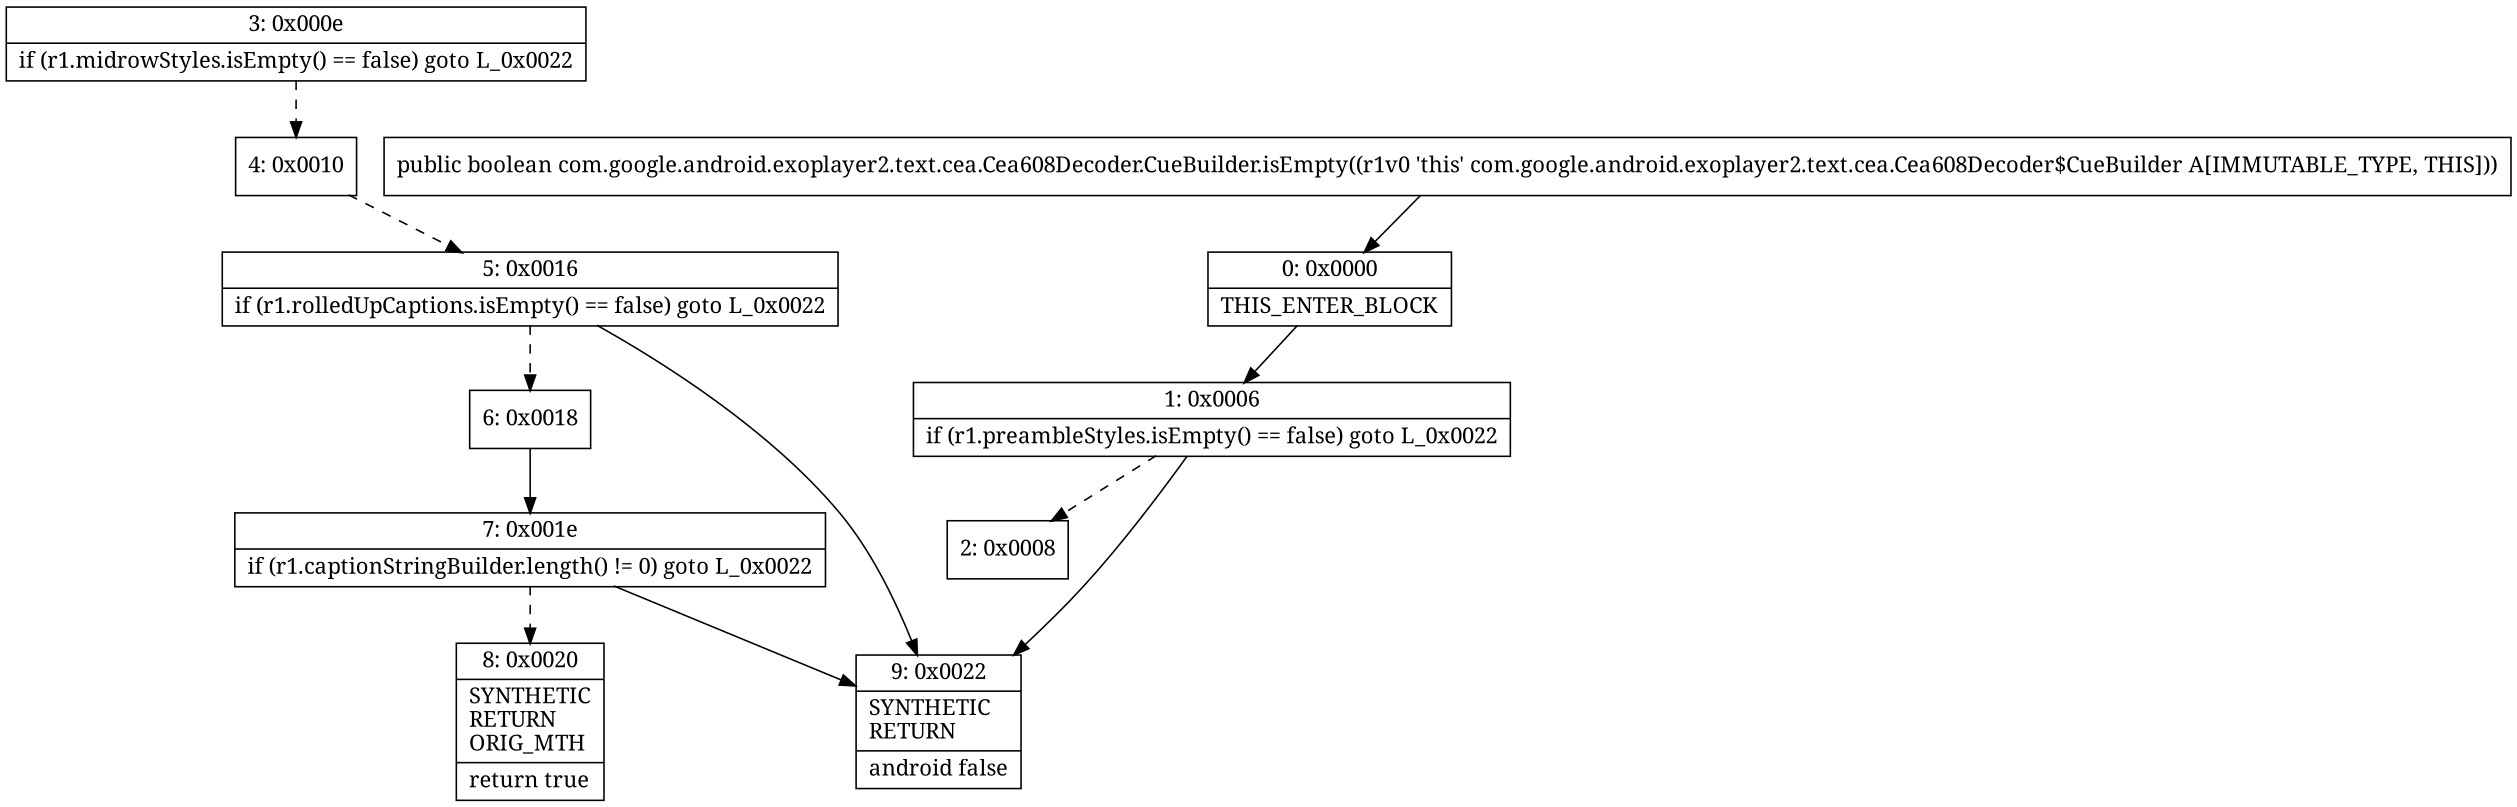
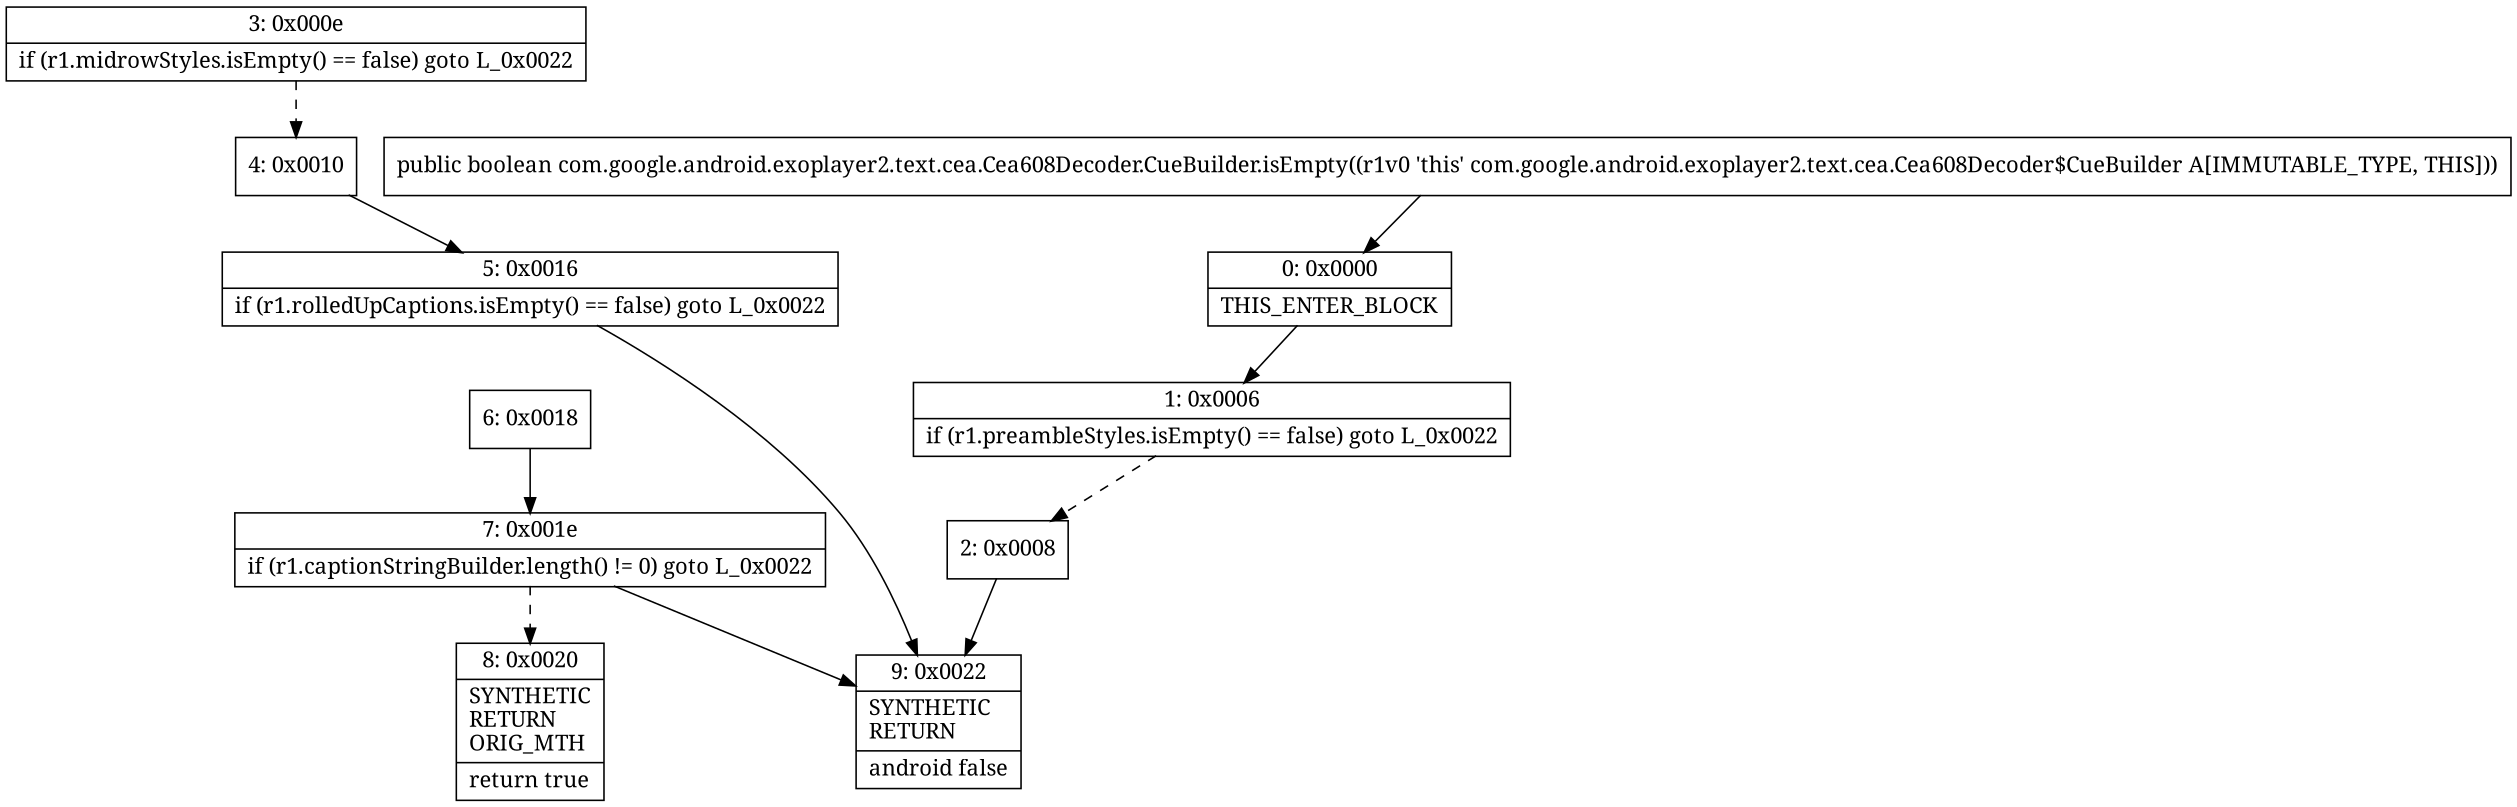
edge "4: 0x0010" -> "5: 0x0016": style dashed -> solid
edge "5: 0x0016" -> "6: 0x0018": removed
edge "1: 0x0006" -> "9: 0x0022": now "2: 0x0008" -> "9: 0x0022"
